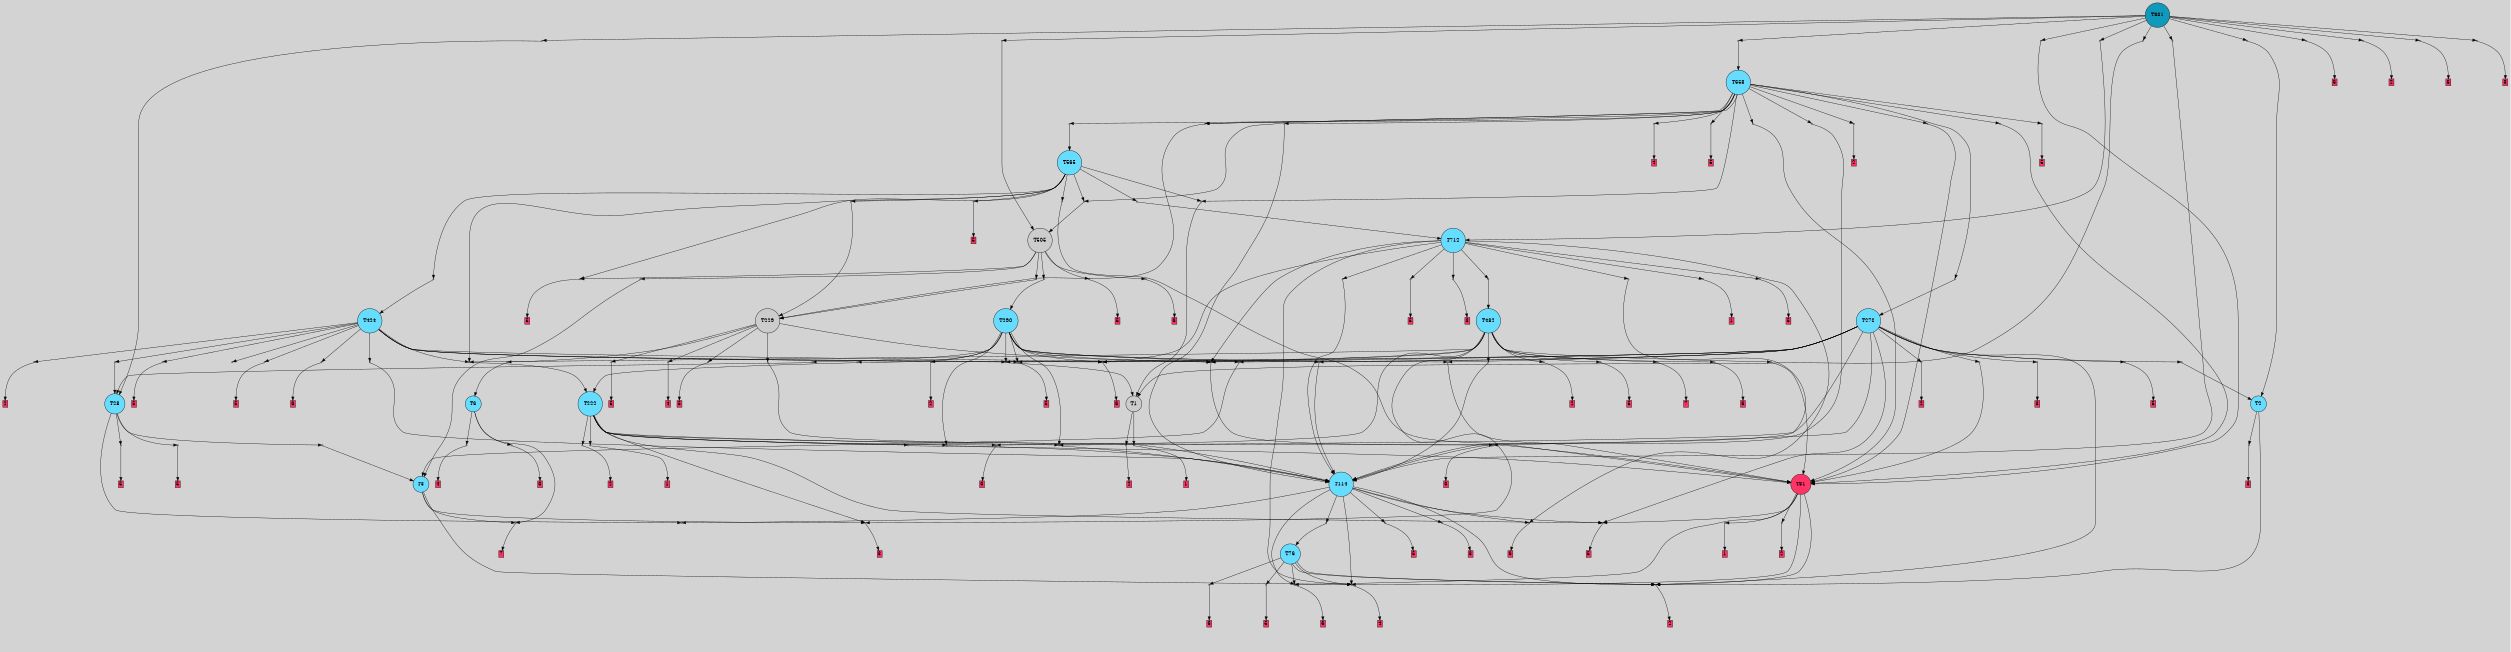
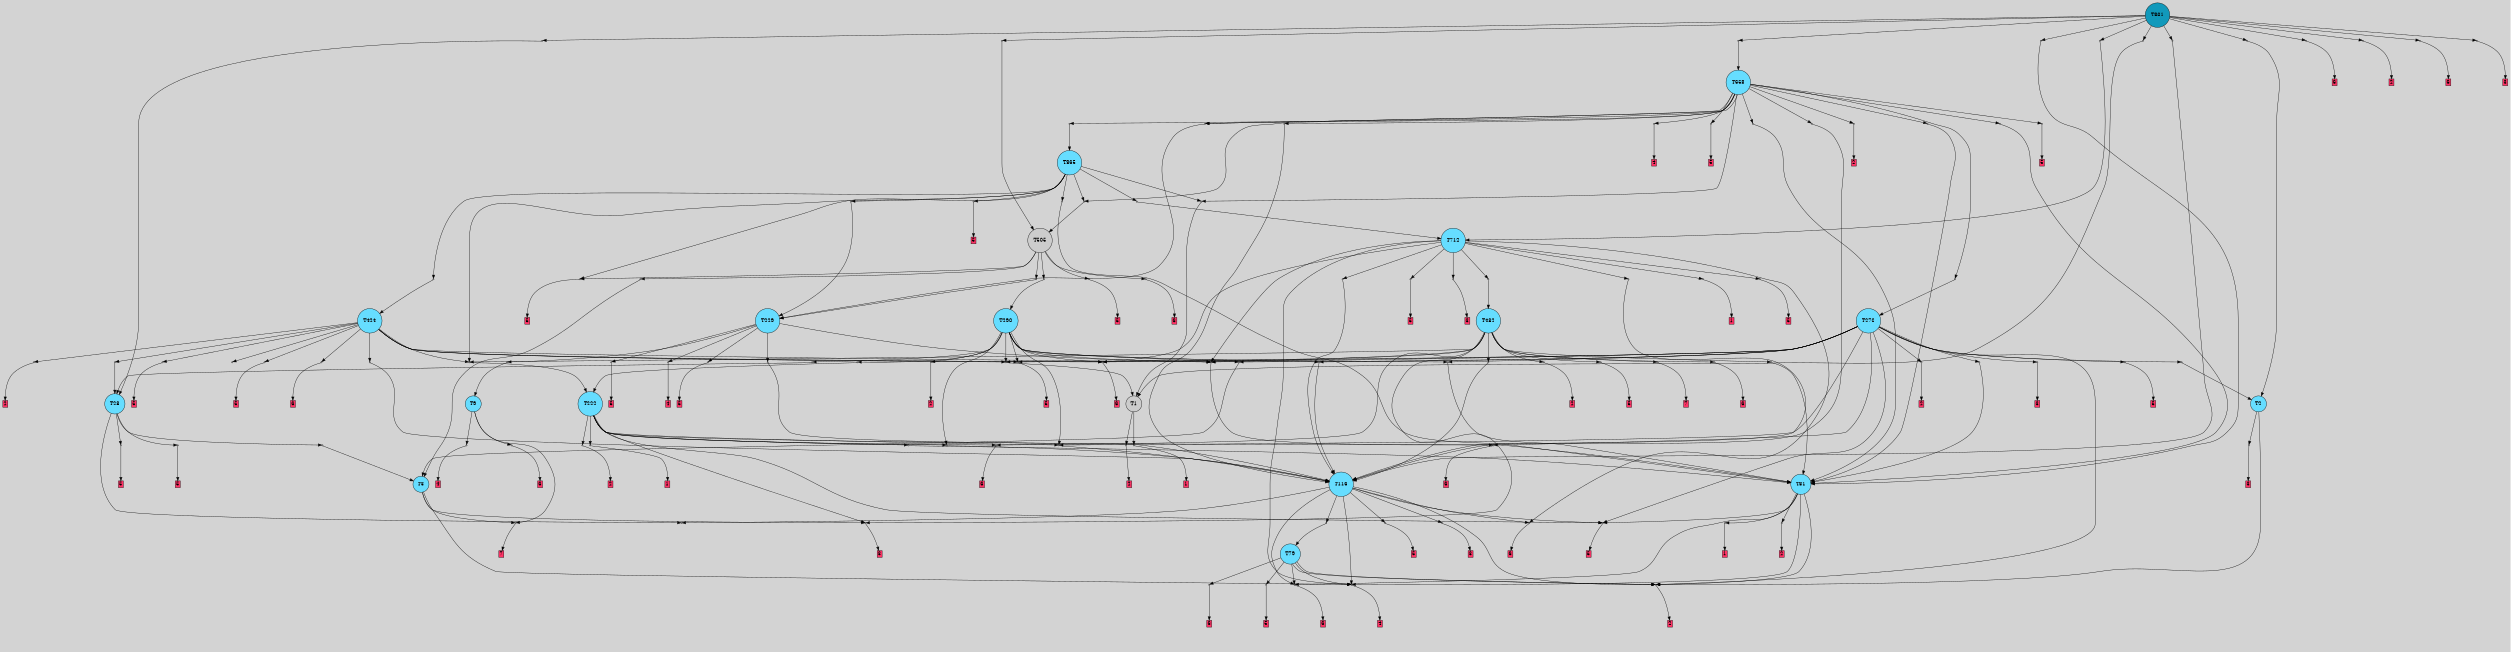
node "T565": label "T565" -> "T865"
node "T229": fillcolor #cccccc -> #66ddff
node "T6": label "T6" -> "T9"
node "T114": label "T114" -> "T116"
node "T81": fillcolor #ff3366 -> #66ddff
node "T76": label "T76" -> "T79"
